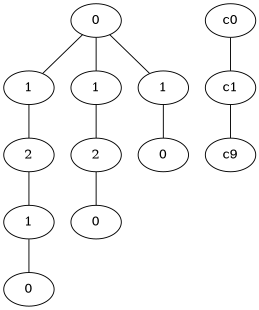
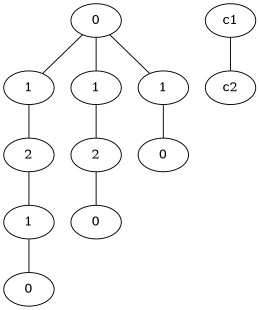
node "c0": removed
node "c9": label "c9" -> "c2"
